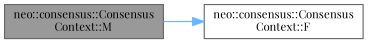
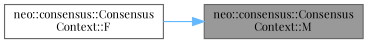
edge "neo::consensus::Consensus Context::M" -> "neo::consensus::Consensus Context::F": reversed
